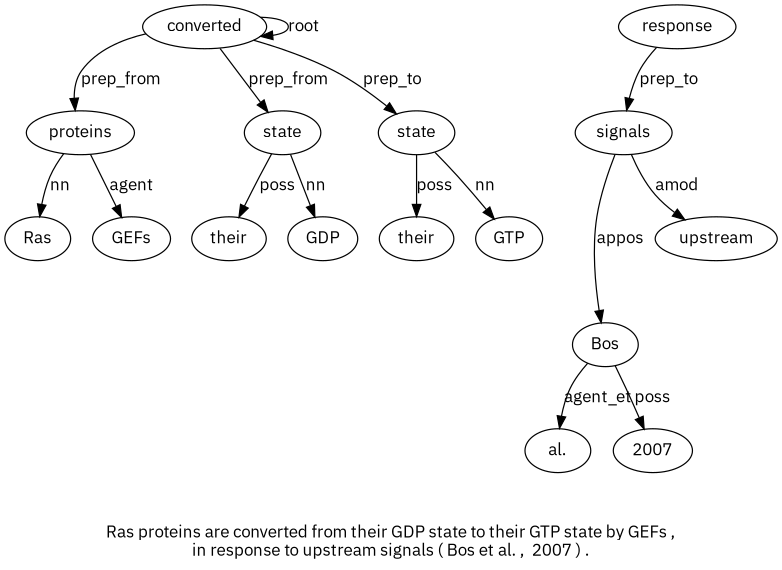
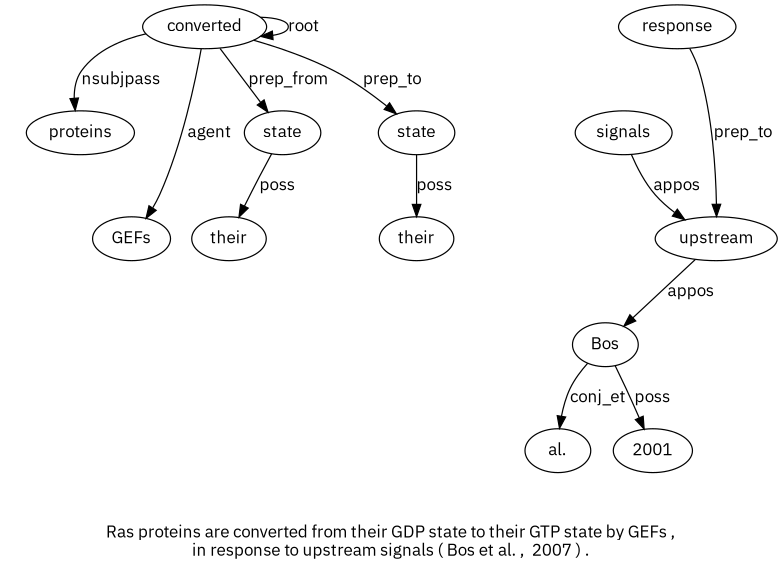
edge "response" -> "signals": now "response" -> "upstream"
edge "converted" -> "proteins": label "prep_from" -> "nsubjpass"
edge "proteins" -> "GEFs": now "converted" -> "GEFs"
edge "signals" -> "upstream": label "amod" -> "appos"
edge "signals" -> "Bos": now "upstream" -> "Bos"
node "Ras": removed
node "GDP": removed
node "GTP": removed
edge "Bos" -> "al.": label "agent_et" -> "conj_et"
node "2007": label "2007" -> "2001"
